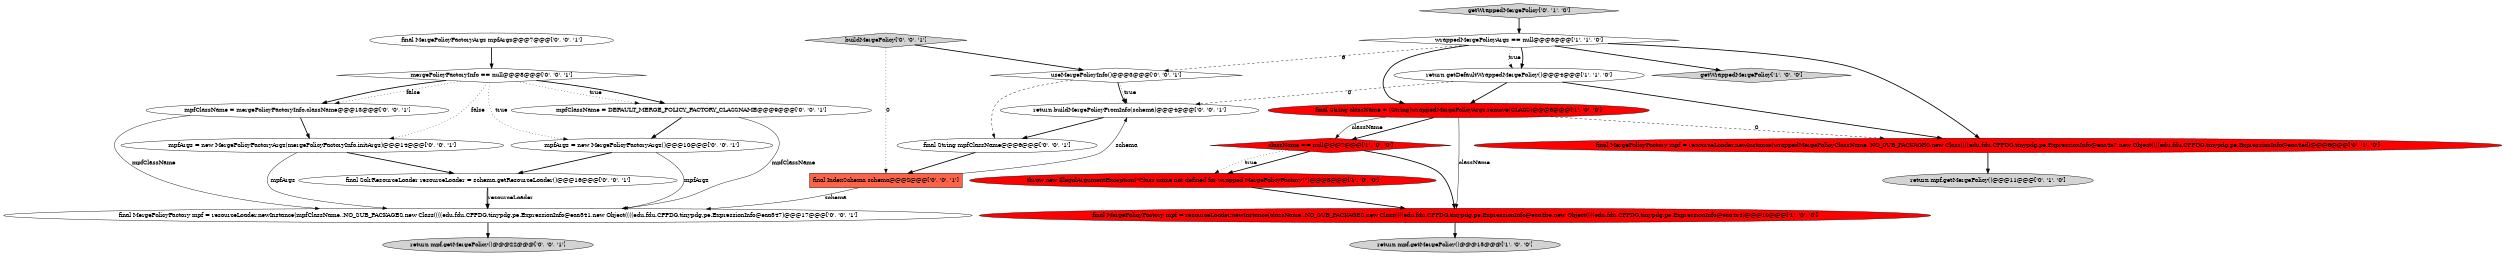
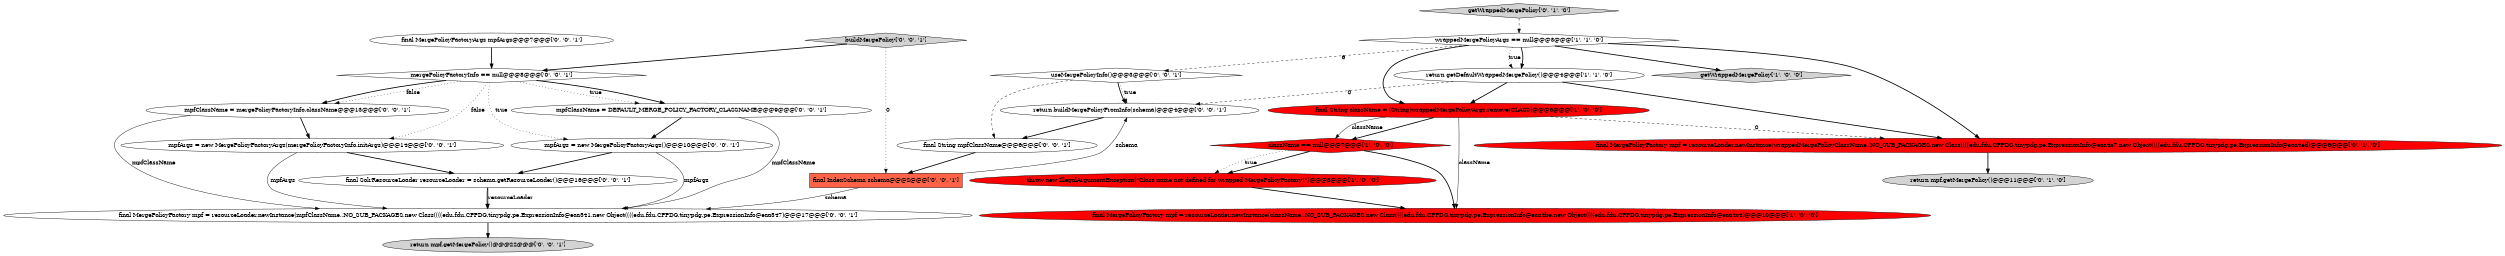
edge "getWrappedMergePolicy['0', '1', '0']" -> "wrappedMergePolicyArgs == null@@@3@@@['1', '1', '0']": style bold -> dashed
edge "buildMergePolicy['0', '0', '1']" -> "useMergePolicyInfo()@@@3@@@['0', '0', '1']": now "buildMergePolicy['0', '0', '1']" -> "mergePolicyFactoryInfo == null@@@8@@@['0', '0', '1']"
node "return mpf.getMergePolicy()@@@15@@@['1', '0', '0']": removed
